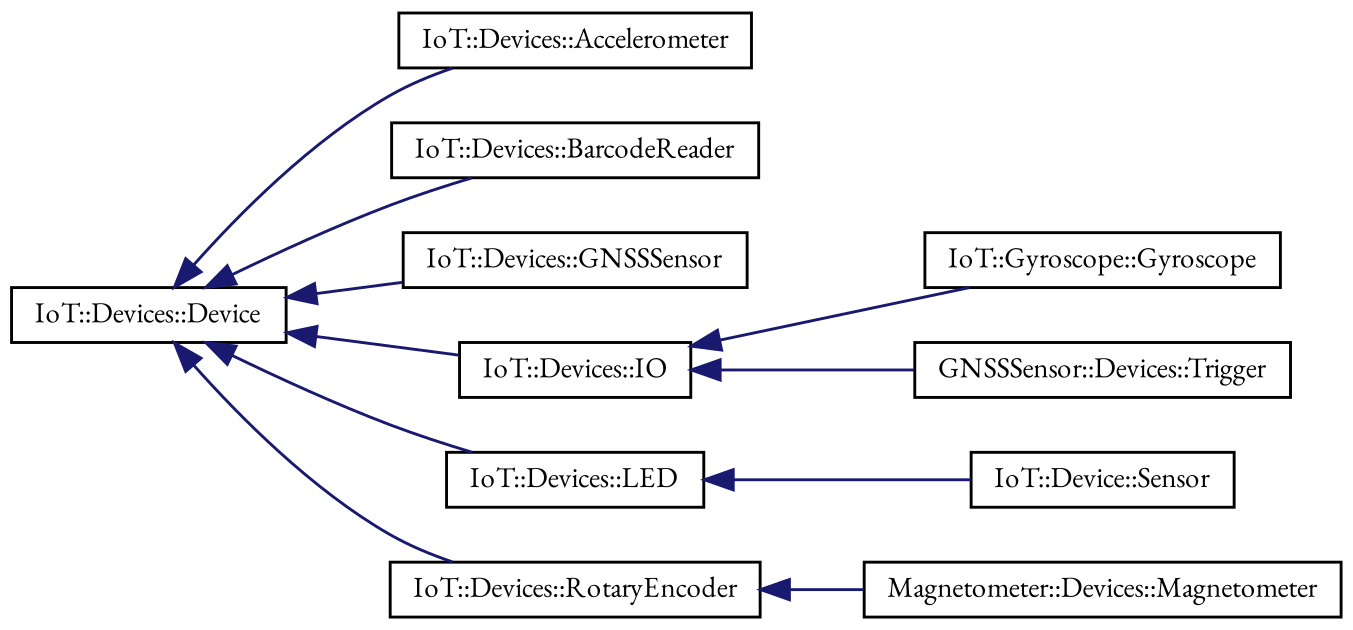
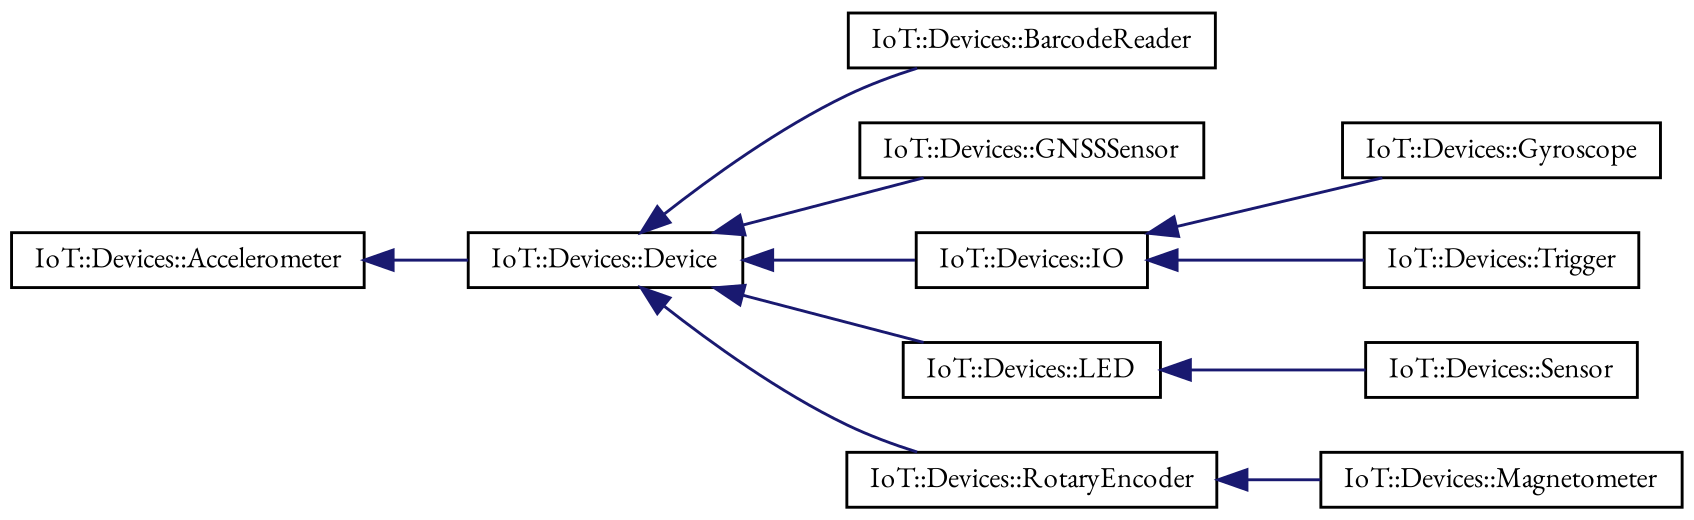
edge "IoT::Devices::Accelerometer" -> "IoT::Devices::Device": reversed
node "IoT::Gyroscope::Gyroscope": label "IoT::Gyroscope::Gyroscope" -> "IoT::Devices::Gyroscope"
node "GNSSSensor::Devices::Trigger": label "GNSSSensor::Devices::Trigger" -> "IoT::Devices::Trigger"
node "IoT::Device::Sensor": label "IoT::Device::Sensor" -> "IoT::Devices::Sensor"
node "Magnetometer::Devices::Magnetometer": label "Magnetometer::Devices::Magnetometer" -> "IoT::Devices::Magnetometer"
